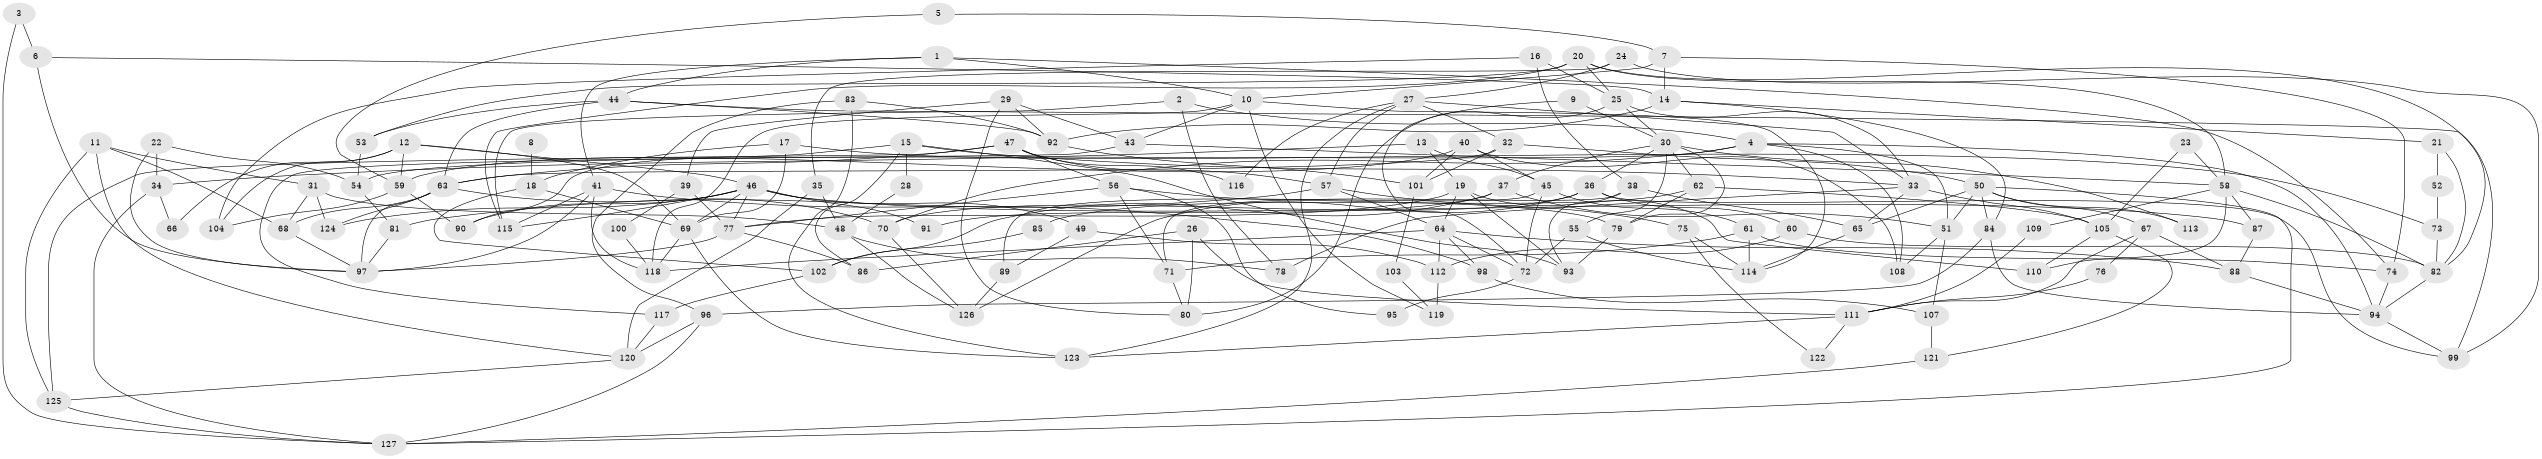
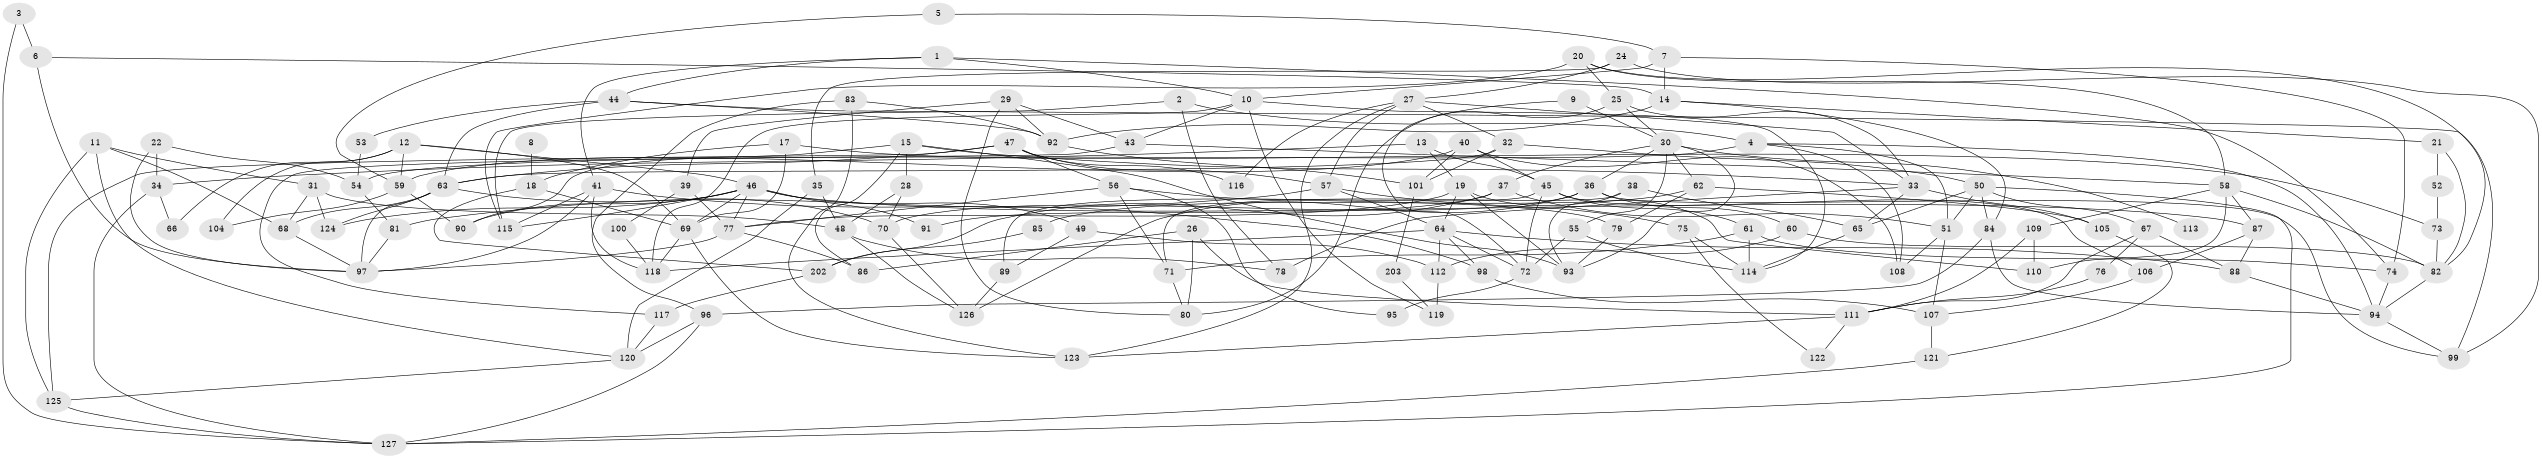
node "16": removed
edge "20" -- "53": removed
node "23": removed
edge "4" -- "70": now "28" -- "70"
edge "30" -- "79": now "30" -- "93"
edge "50" -- "113": removed
edge "105" -- "110": now "109" -- "110"
node "102": label "102" -> "202"
node "103": label "103" -> "203"
node "106": added
